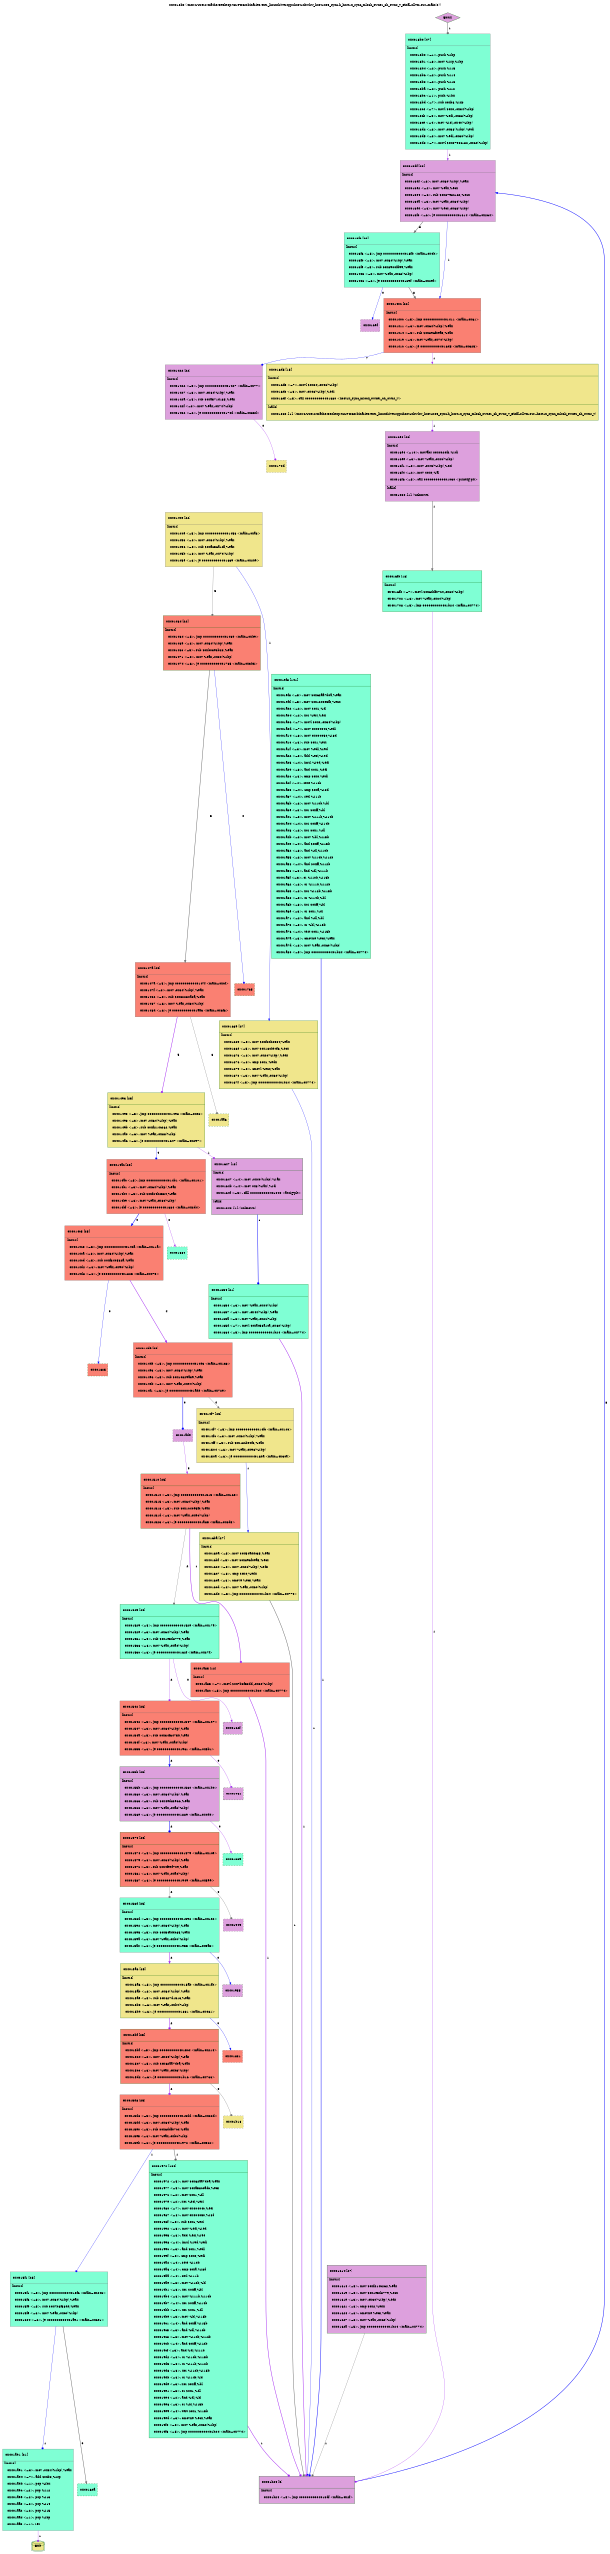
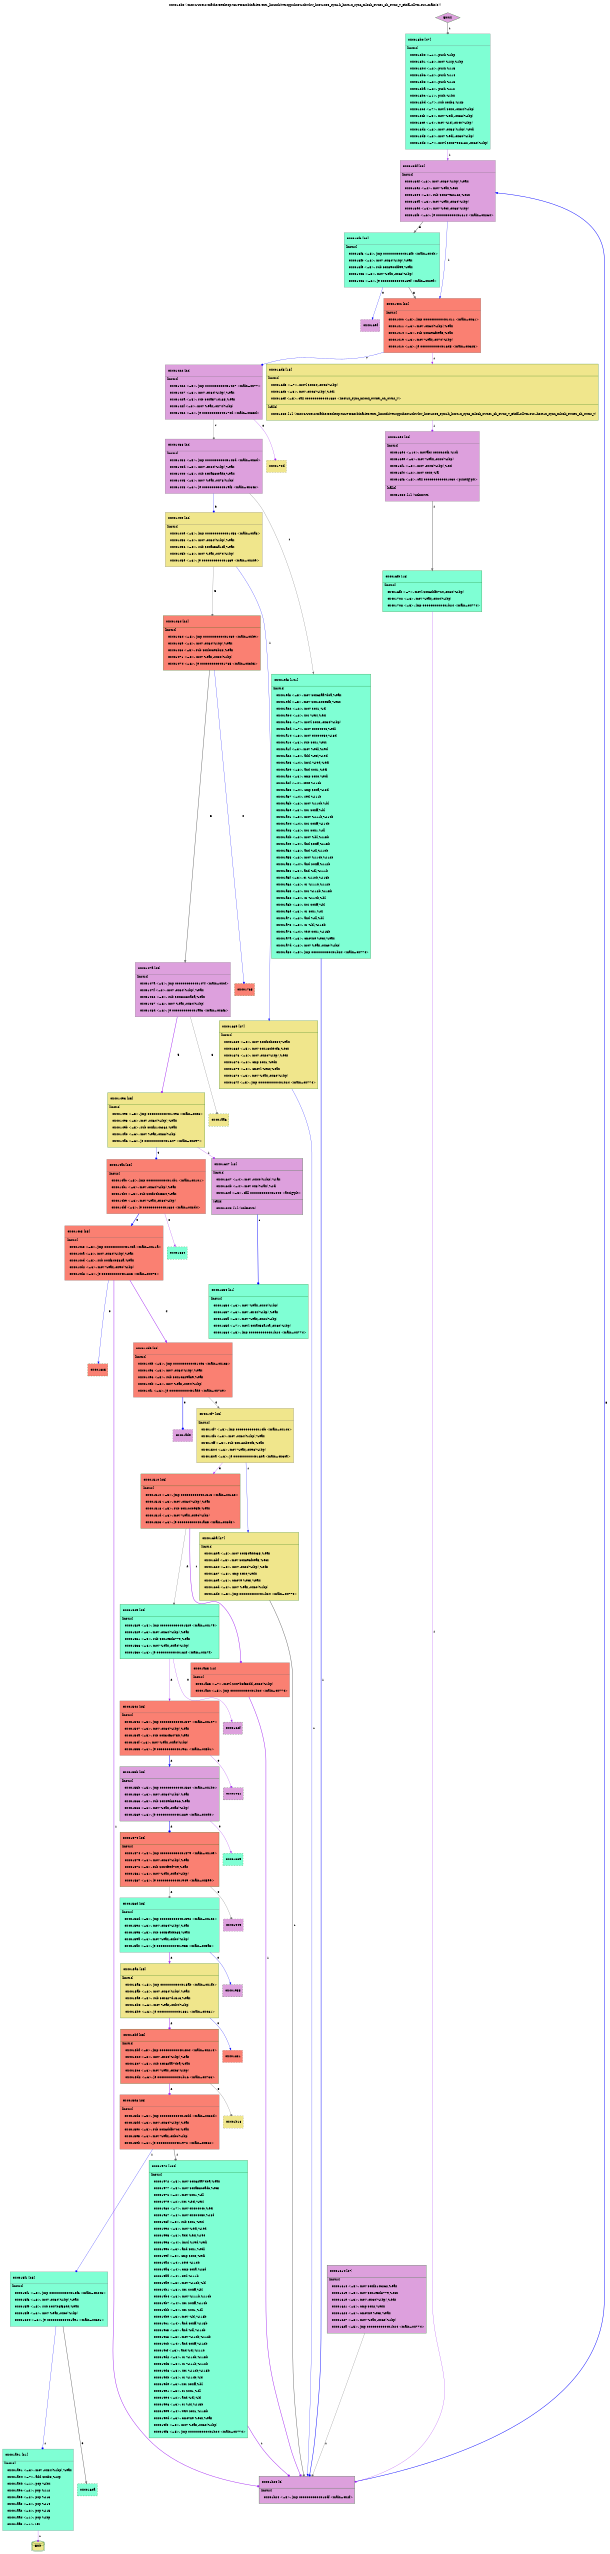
node "0x401438 [22]": added
node "0x40147a [25]": fillcolor salmon -> plum
edge "0x401ade" -> "0x401510 [25]": now "0x4014f7 [25]" -> "0x401510 [25]"
edge "0x401529 [25]" -> "0x401542 [25]": arrowhead dot -> normal
edge "0x401654 [21]" -> "0x401b24 [5]": now "0x4014c5 [25]" -> "0x401b24 [5]"
